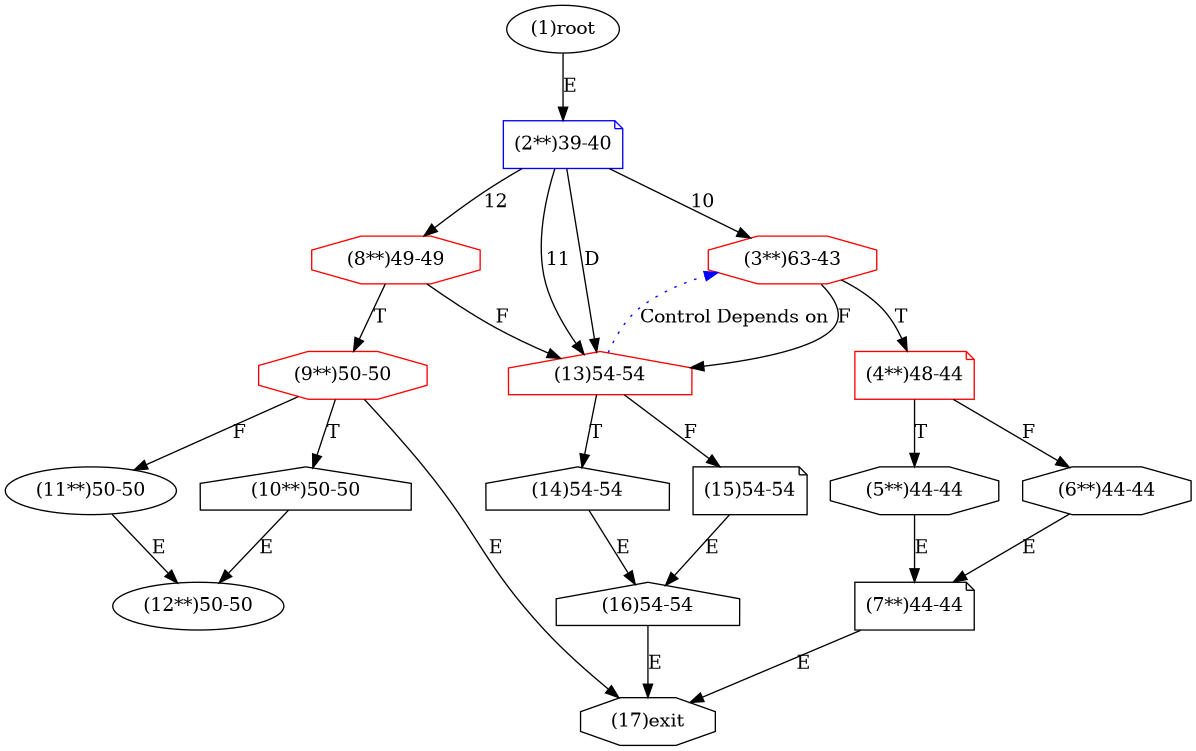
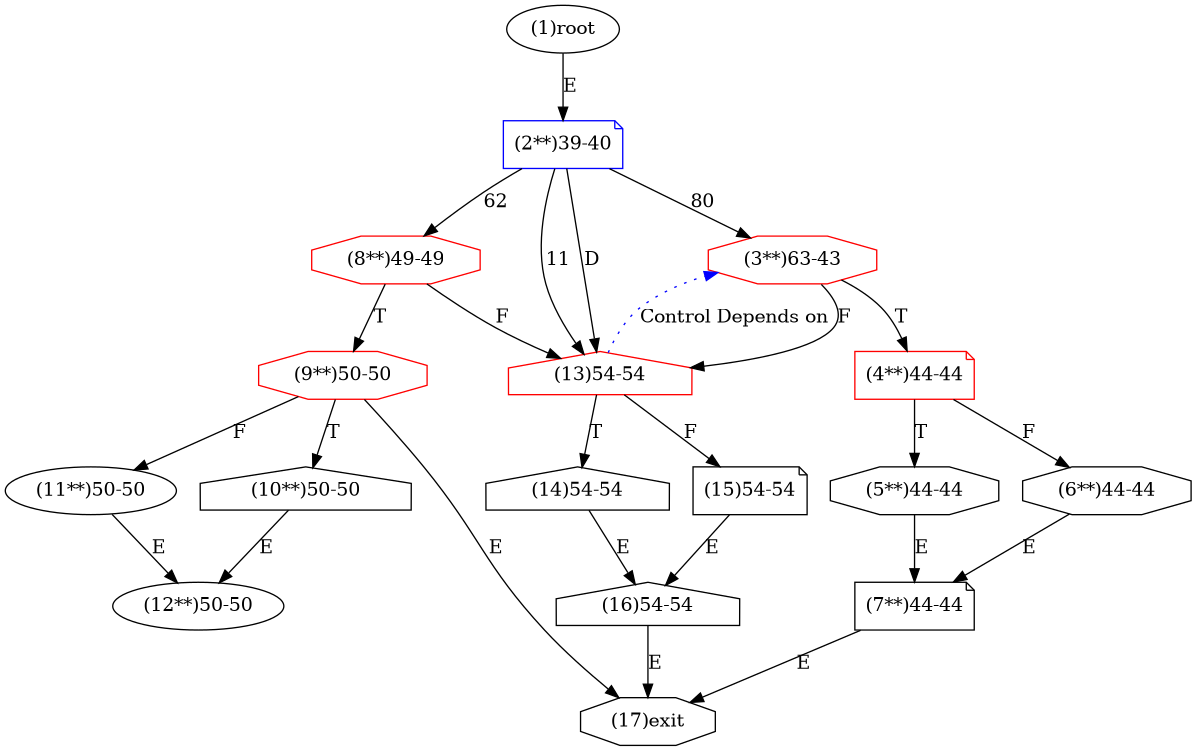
edge "(2**)39-40" -> "(8**)49-49": label "12" -> "62"
edge "(2**)39-40" -> "(3**)63-43": label "10" -> "80"
node "(4**)48-44": label "(4**)48-44" -> "(4**)44-44"
